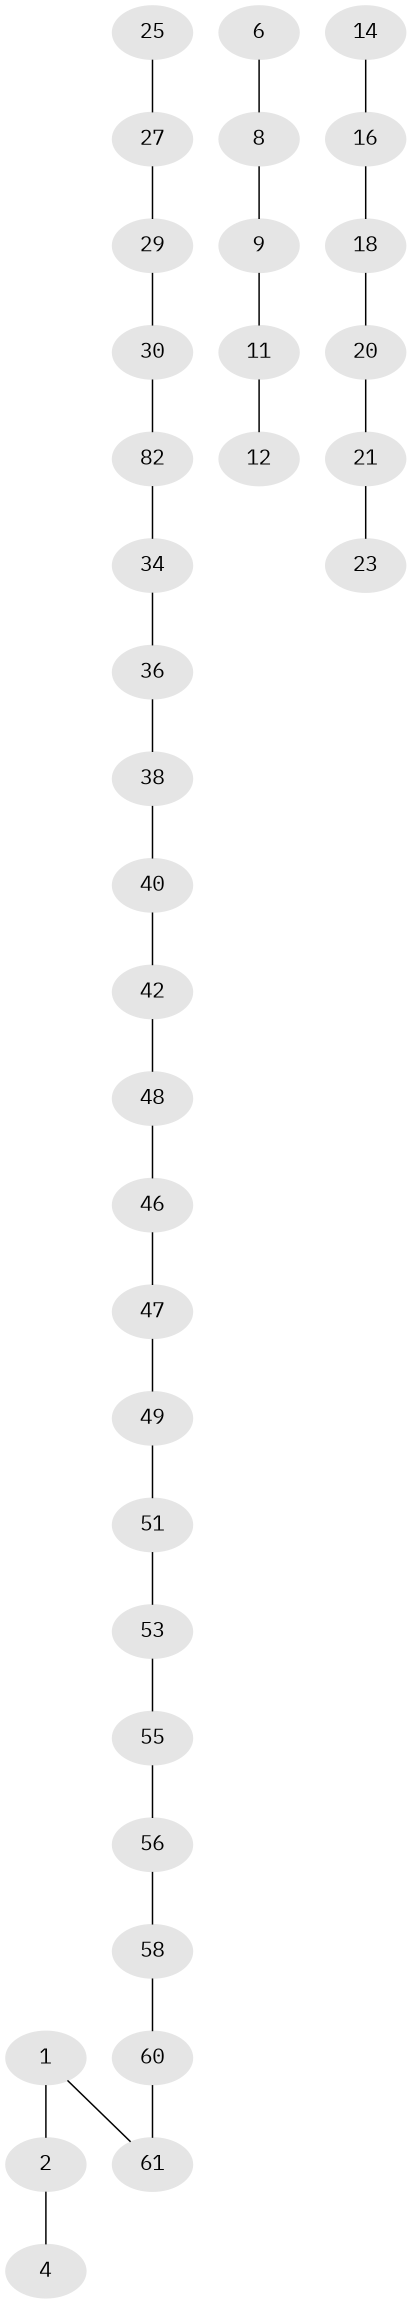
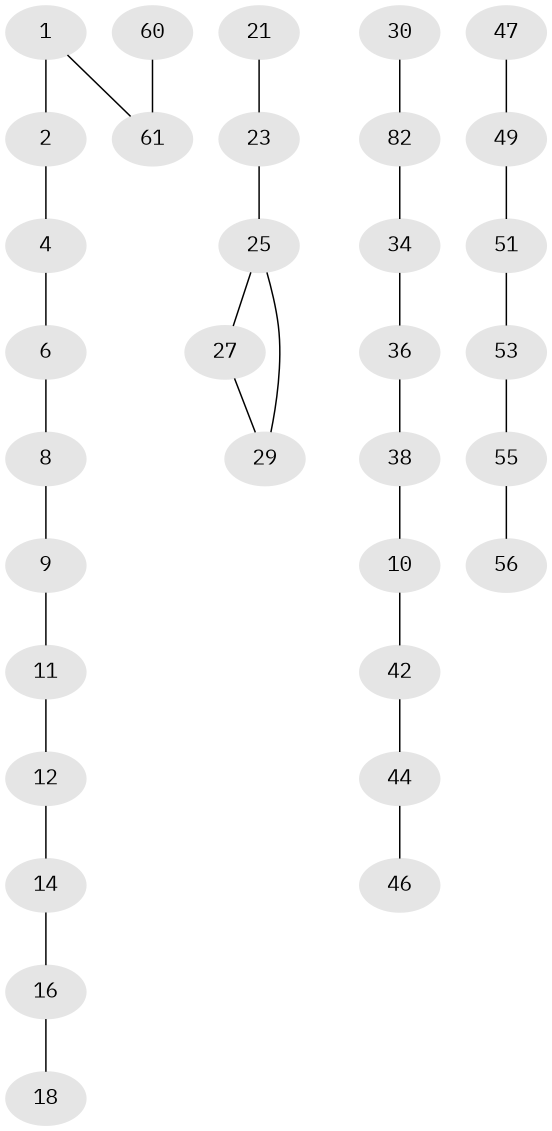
edge "23" -- "25": added
edge "4" -- "6": added
edge "29" -- "30": now "29" -- "25"
node "20": removed
edge "12" -- "14": added
node "40": label "40" -> "10"
node "48": label "48" -> "44"
edge "46" -- "47": removed
node "58": removed
